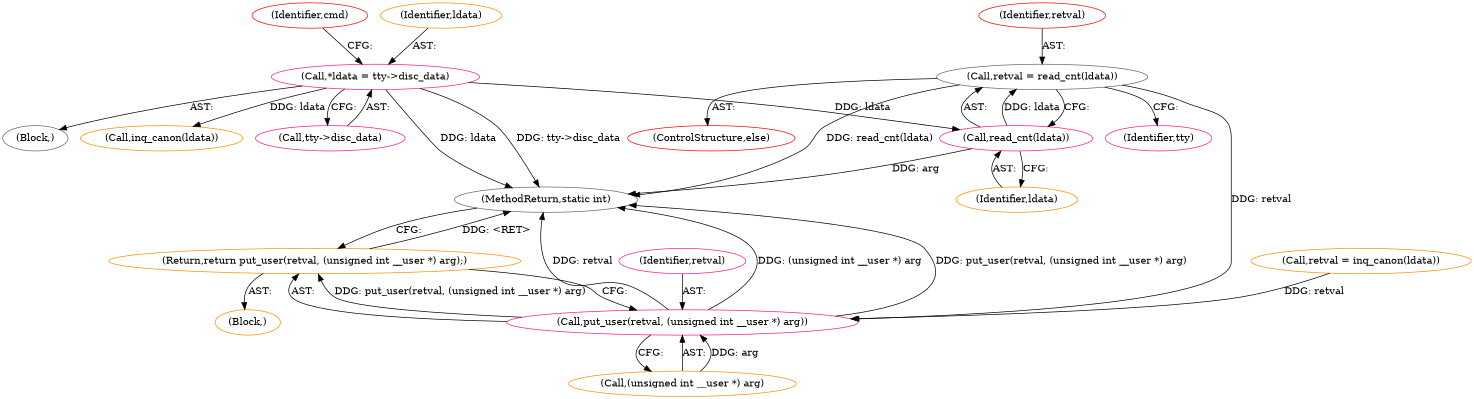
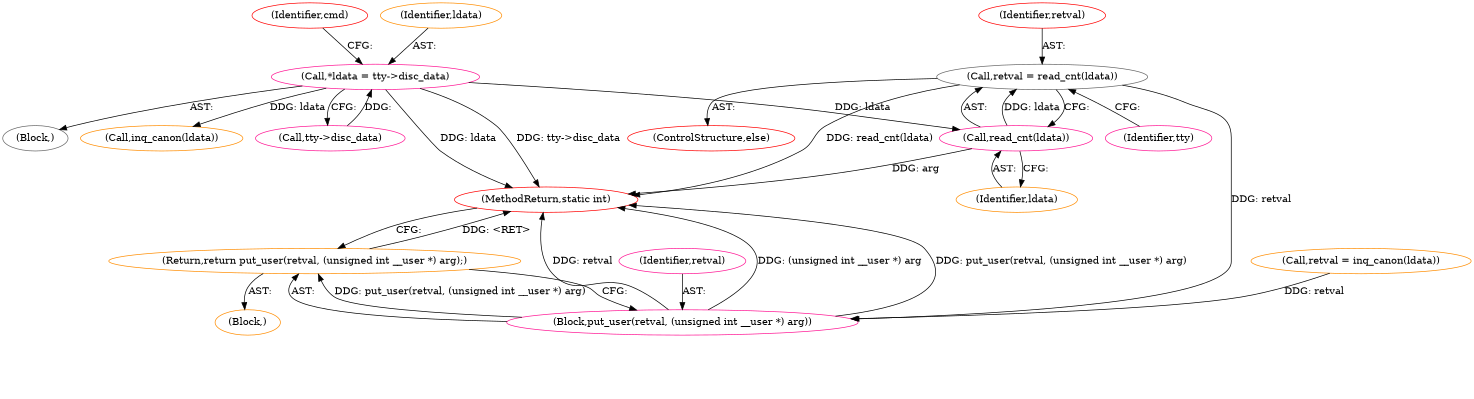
edge "(Call,retval = read_cnt(ldata))" -> "(Identifier,tty)": reversed
edge "(Call,tty->disc_data)" -> "(Call,*ldata = tty->disc_data)": label "AST: " -> "DDG: "
node "(MethodReturn,static int)": color gray40 -> red
node "(Call,put_user(retval, (unsigned int __user *) arg))": label "(Call,put_user(retval, (unsigned int __user *) arg))" -> "(Block,put_user(retval, (unsigned int __user *) arg))"
node "(Call,(unsigned int __user *) arg)": removed
